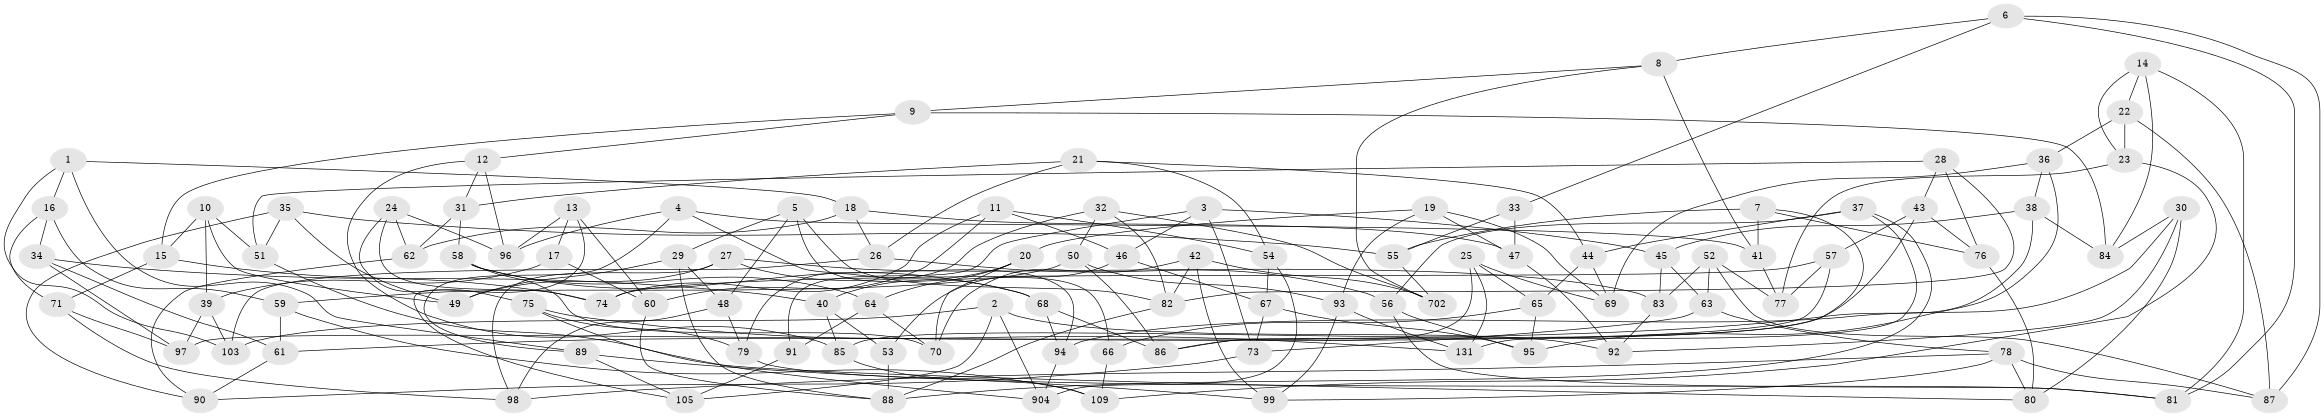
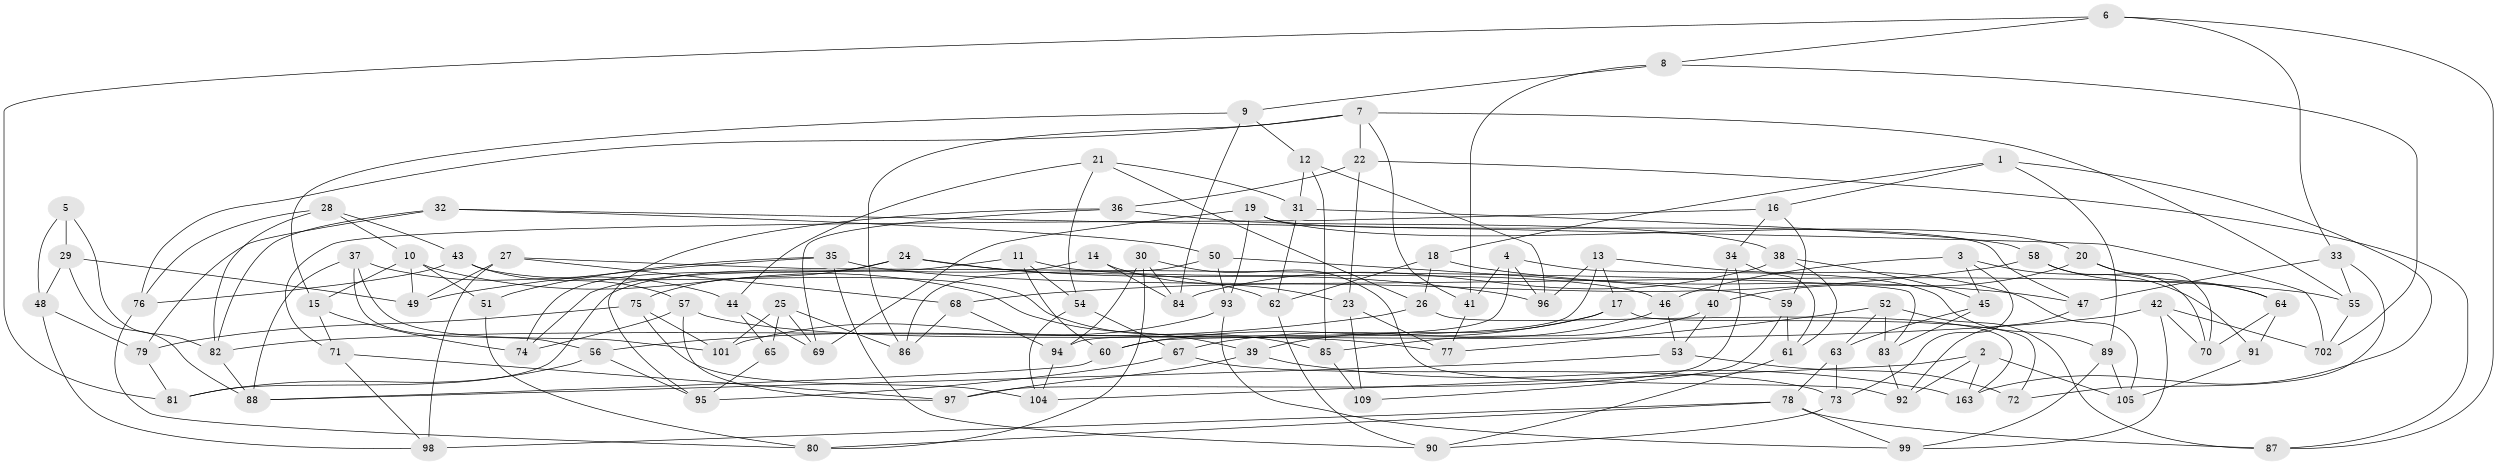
edge "14" -- "22": now "7" -- "22"
edge "28" -- "51": now "28" -- "10"
node "103": label "103" -> "163"
node "66": removed
node "131": label "131" -> "101"
node "904": label "904" -> "104"
node "72": added
